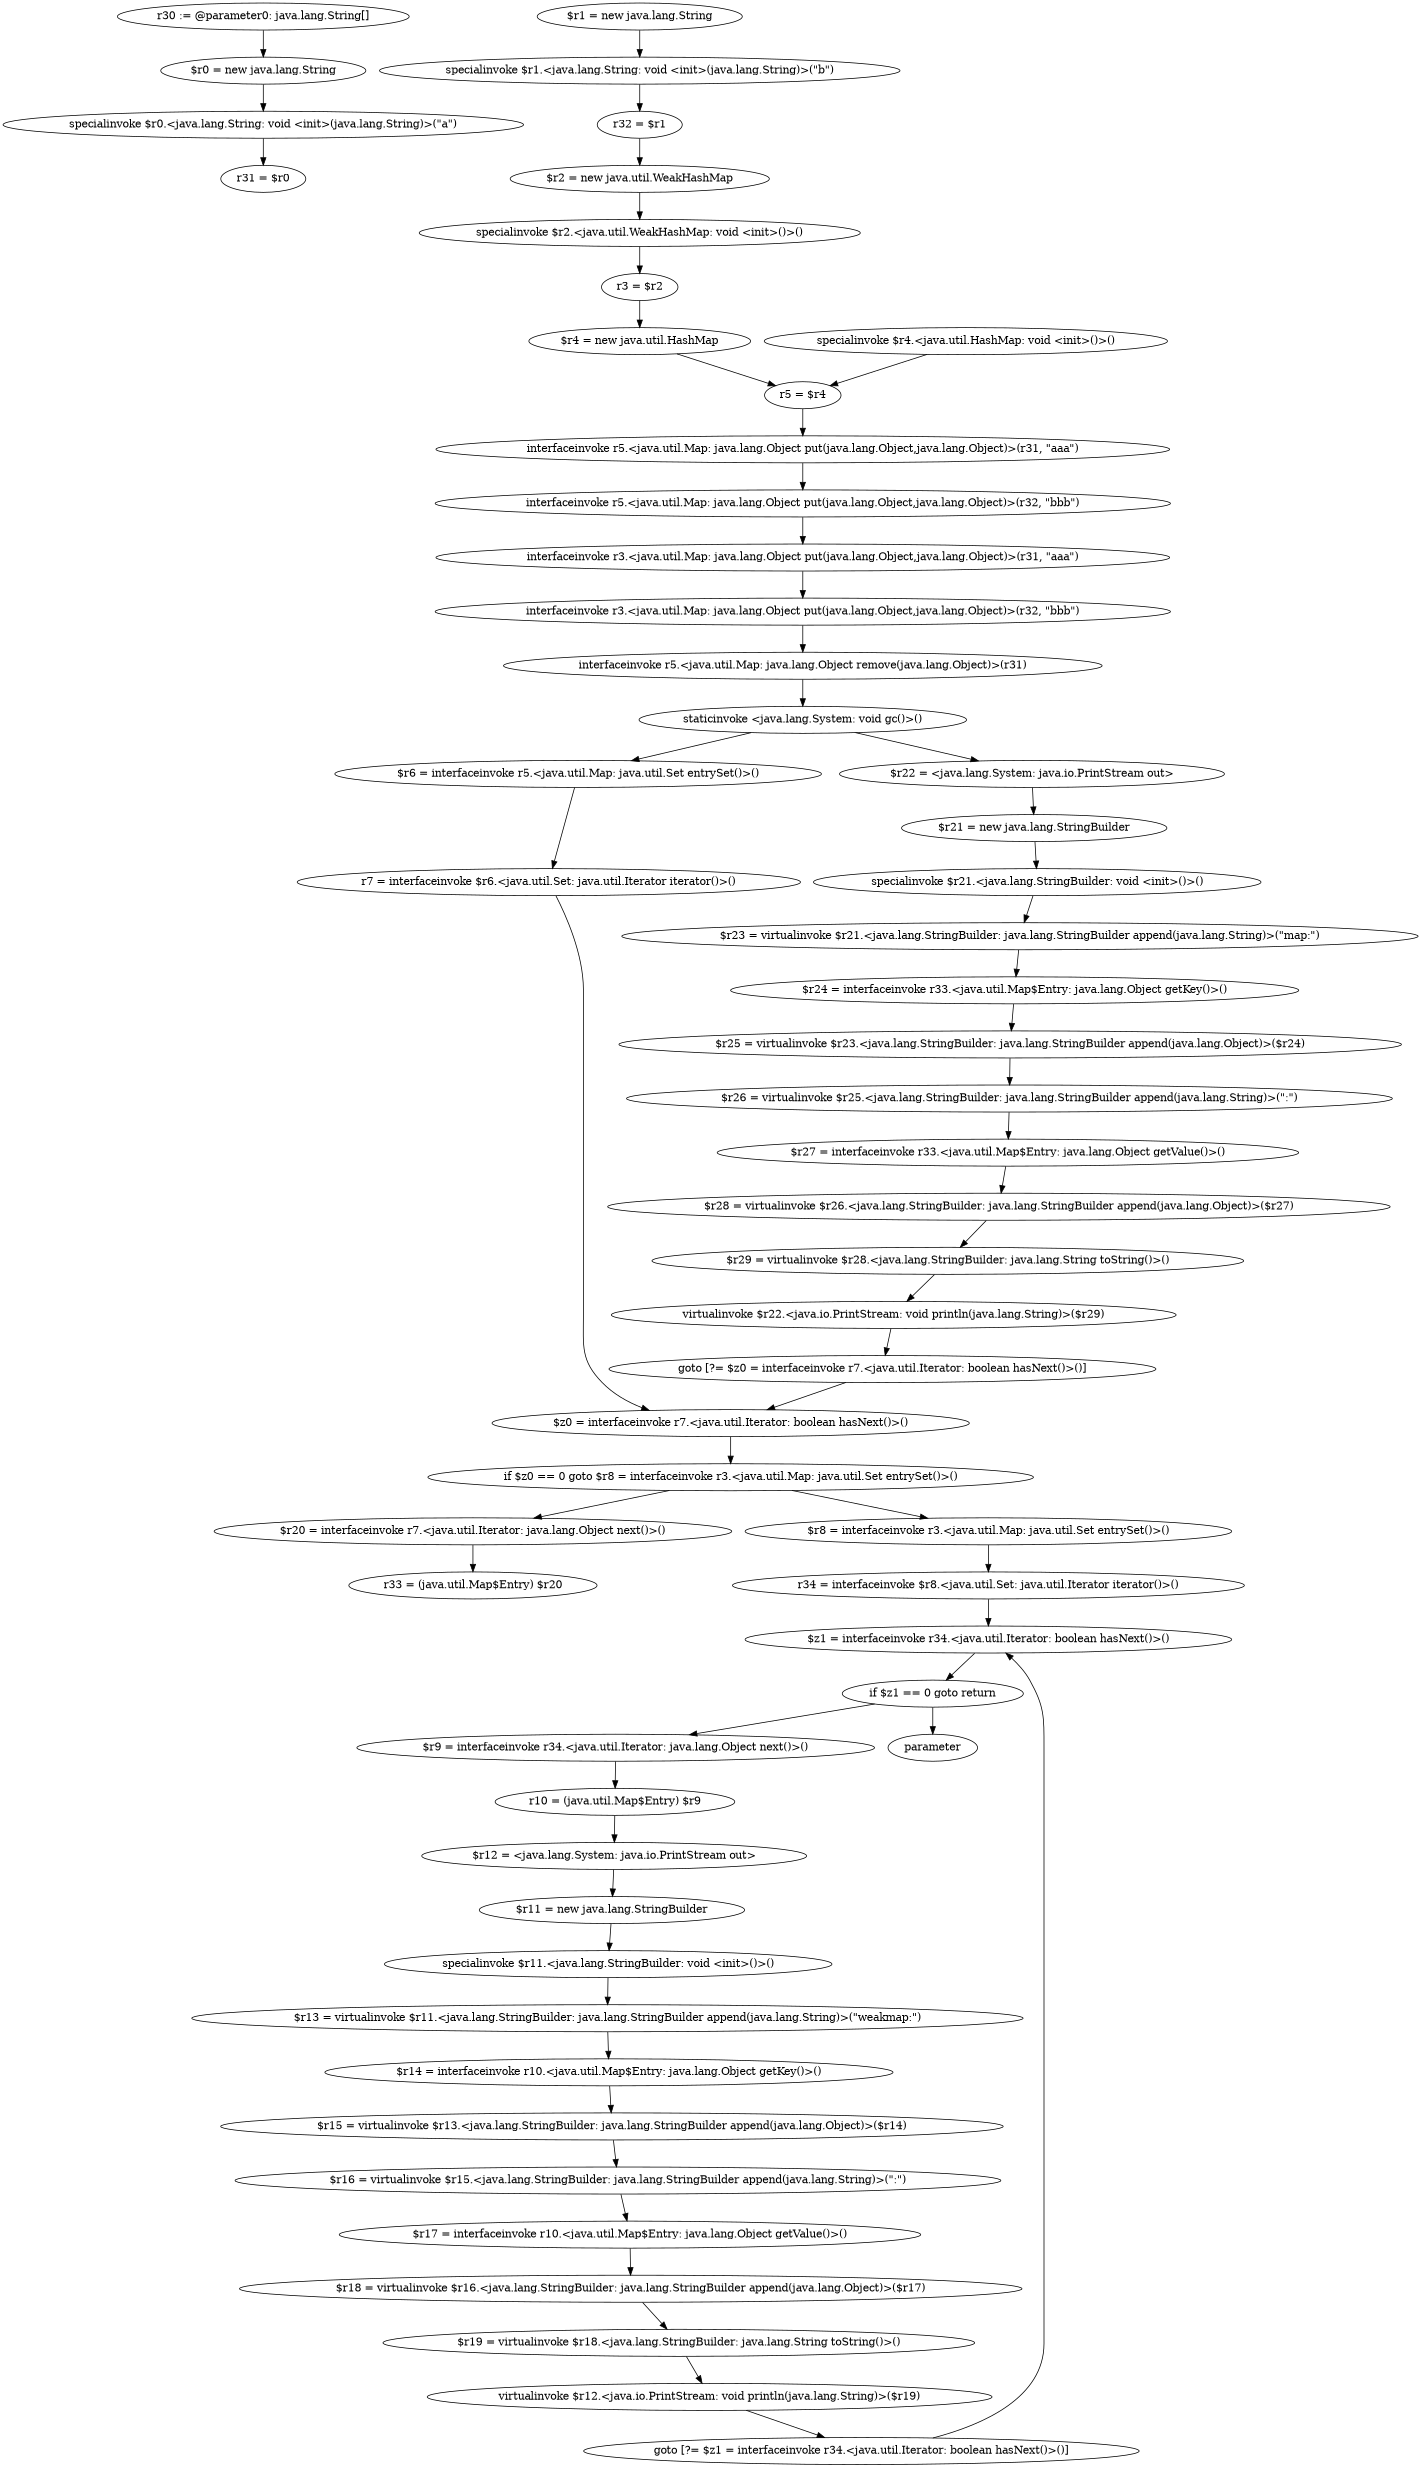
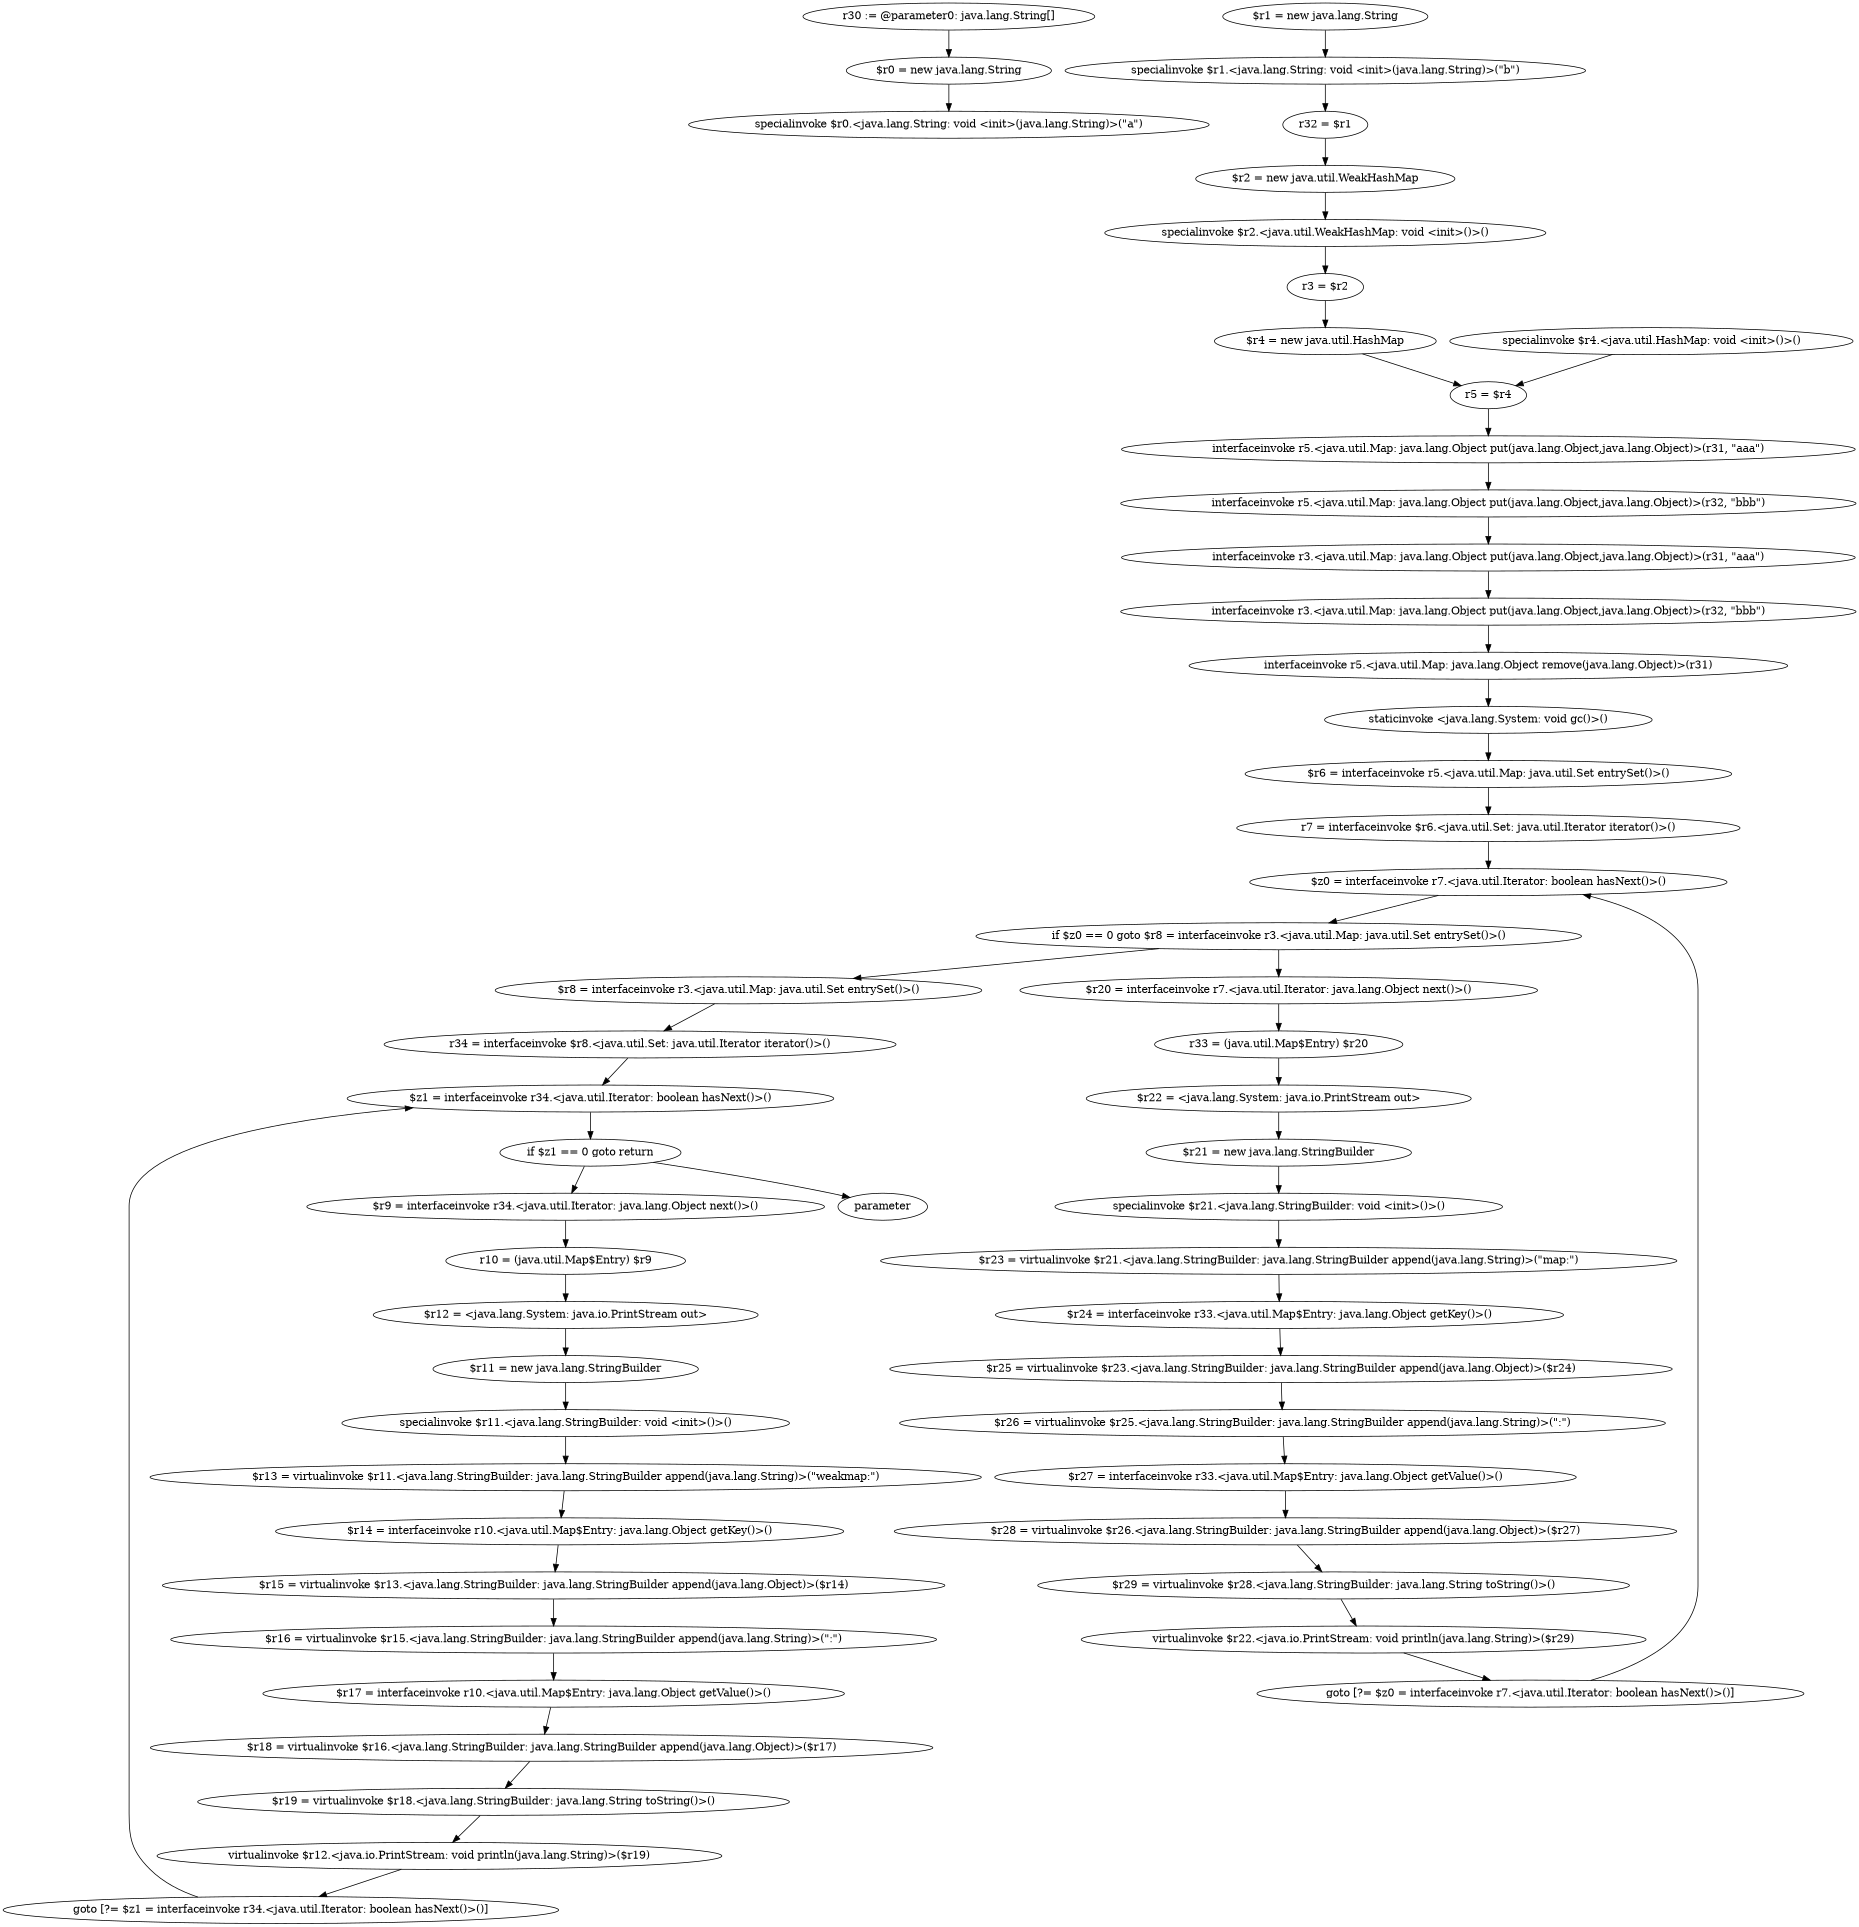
node "r31 = $r0": removed
edge "staticinvoke <java.lang.System: void gc()>()" -> "$r22 = <java.lang.System: java.io.PrintStream out>": now "r33 = (java.util.Map$Entry) $r20" -> "$r22 = <java.lang.System: java.io.PrintStream out>"
